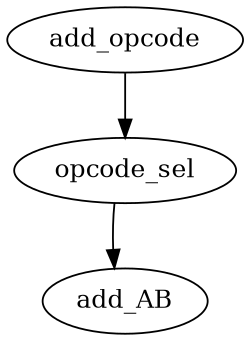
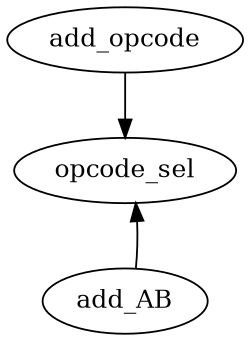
edge "opcode_sel" -> "add_AB": reversed
